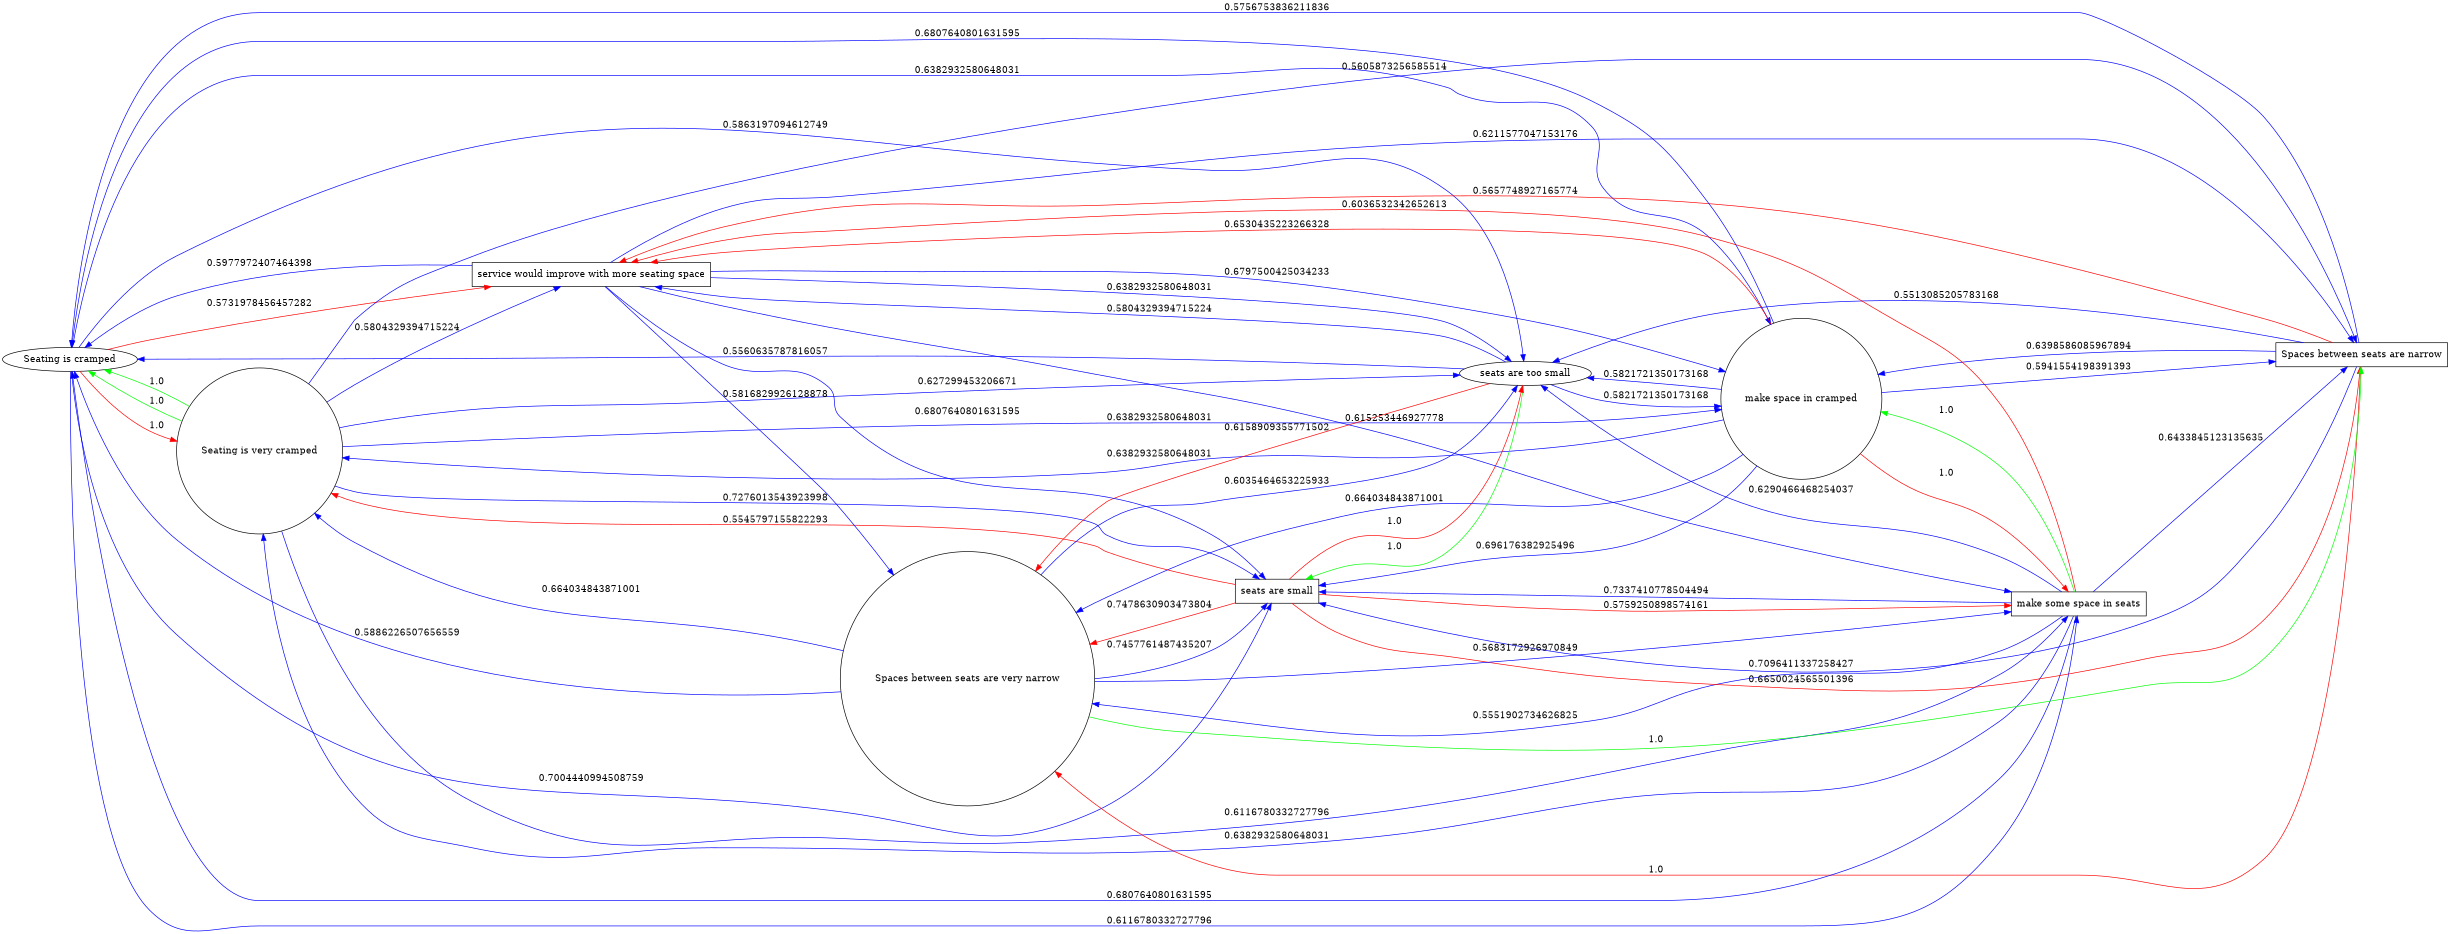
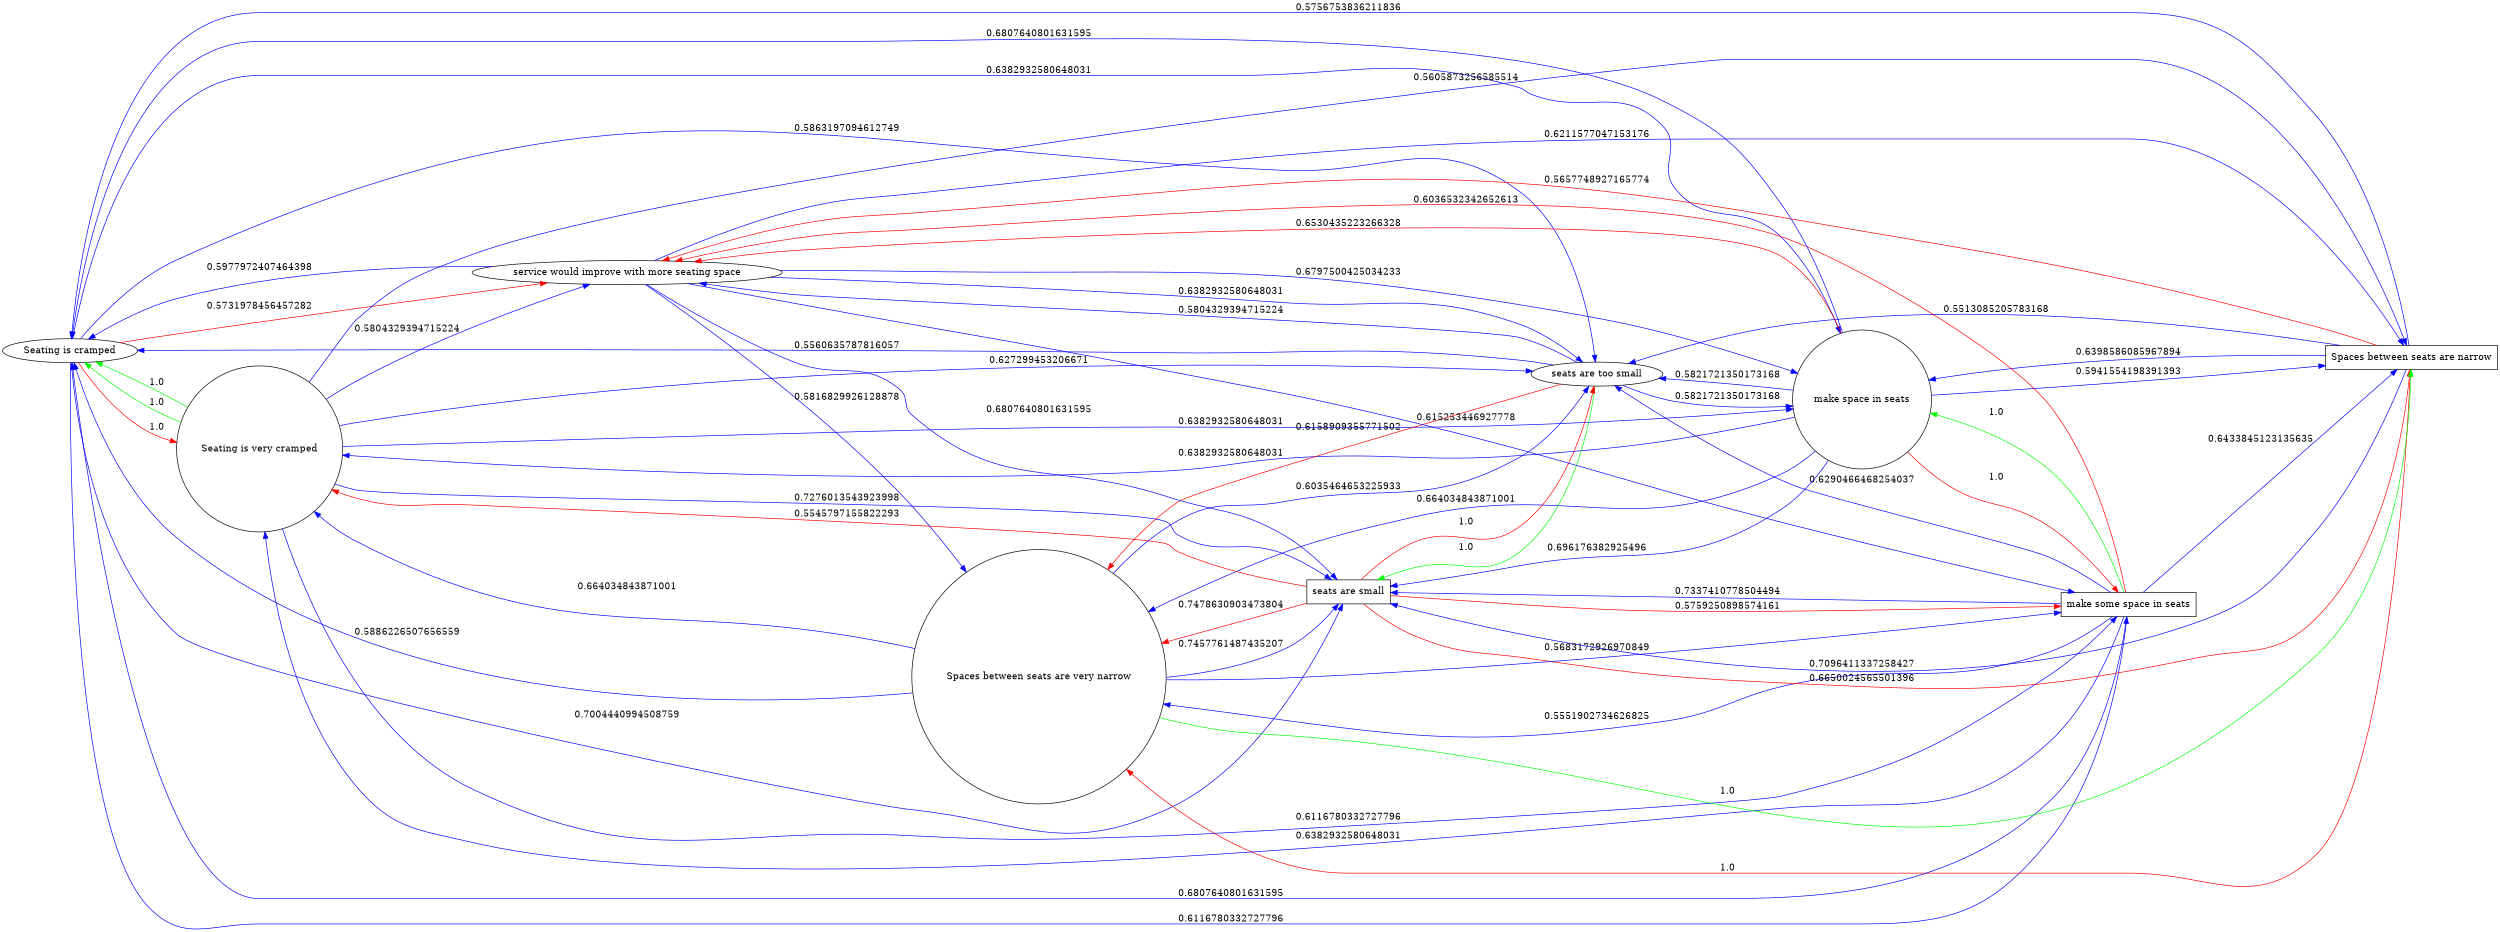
node "service would improve with more seating space": shape box -> ellipse
node "make space in cramped": label "make space in cramped" -> "make space in seats"
